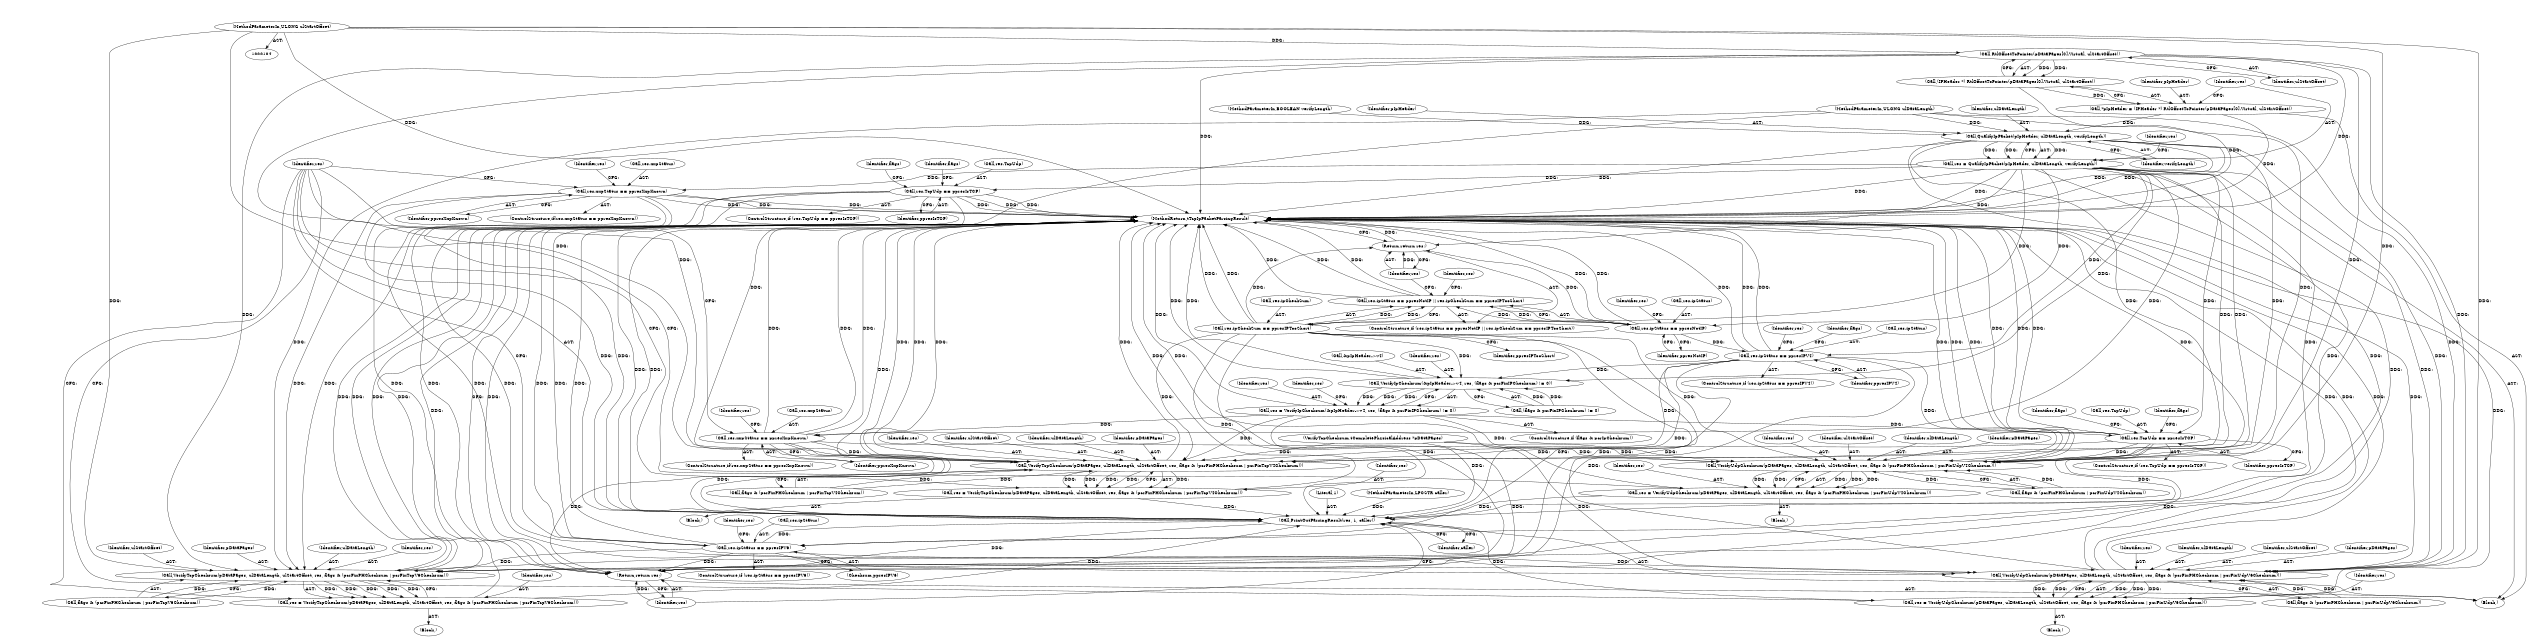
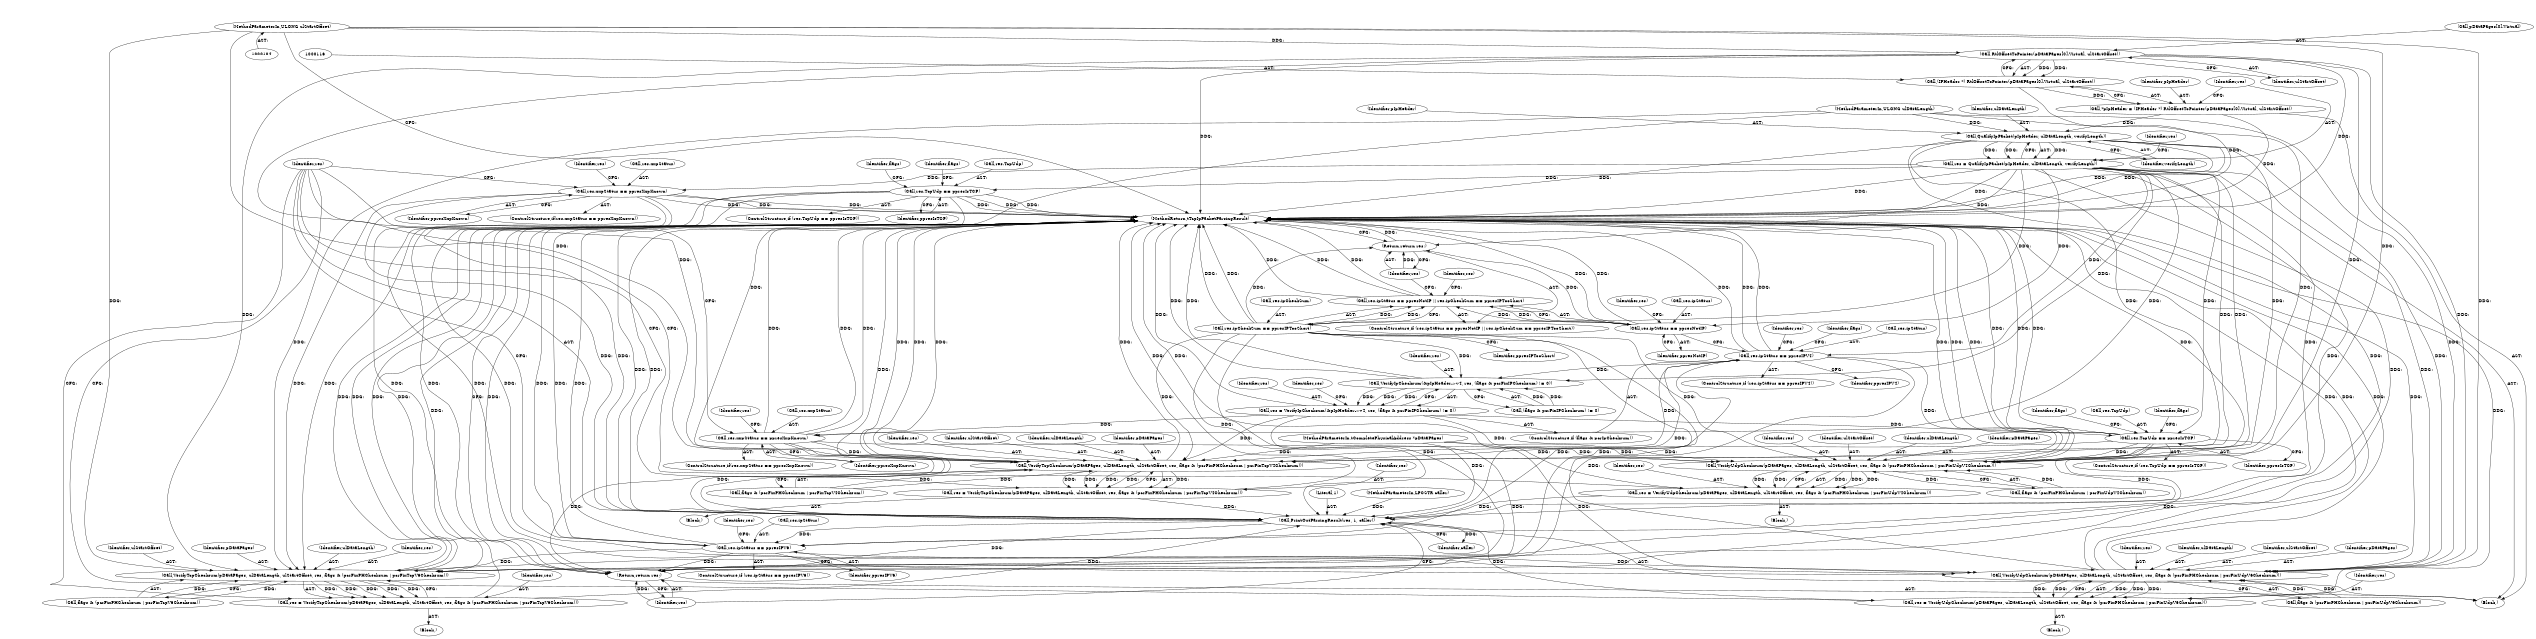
node "(Call,pDataPages[0].Virtual)": added
edge "(MethodParameterIn,ULONG ulStartOffset)" -> "1000104": reversed
node "1000116": added
node "(MethodParameterIn,BOOLEAN verifyLength)": removed
edge "(MethodParameterIn,ULONG ulStartOffset)" -> "(MethodReturn,tTcpIpPacketParsingResult)": label "DDG: " -> "CFG: "
edge "(Call,res.ipStatus == ppresNotIP)" -> "(Identifier,ppresNotIP)": label "CFG: " -> "AST: "
edge "(Call,res.ipStatus == ppresNotIP)" -> "(Call,res.ipStatus == ppresIPV4)": label "DDG: " -> "CFG: "
node "(Call,&pIpHeader->v4)": removed
edge "(Identifier,ppresIPV4)" -> "(Call,res.ipStatus == ppresIPV4)": now "(ControlStructure,if (flags & pcrIpChecksum))" -> "(Call,res.ipStatus == ppresIPV4)"
node "(VerifyTcpChecksum,tCompletePhysicalAddress *pDataPages)": label "(VerifyTcpChecksum,tCompletePhysicalAddress *pDataPages)" -> "(MethodParameterIn,tCompletePhysicalAddress *pDataPages)"
edge "(Call,res.ipStatus == ppresIPV4)" -> "(Call,res.ipStatus == ppresIPV6)": label "CFG: " -> "DDG: "
edge "(Call,res.ipStatus == ppresIPV6)" -> "(Call,PrintOutParsingResult(res, 1, caller))": reversed
edge "(Call,PrintOutParsingResult(res, 1, caller))" -> "(Identifier,caller)": label "CFG: " -> "DDG: "
node "(Checksum,ppresIPV6)": label "(Checksum,ppresIPV6)" -> "(Identifier,ppresIPV6)"
